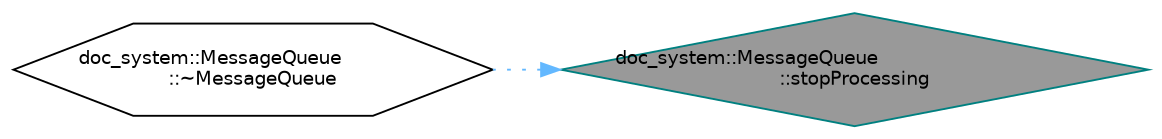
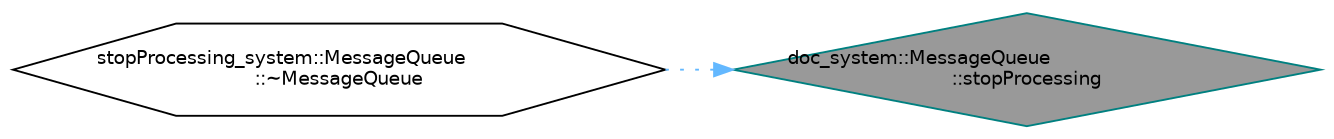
node "doc_system::MessageQueue ::~MessageQueue": label "doc_system::MessageQueue ::~MessageQueue" -> "stopProcessing_system::MessageQueue ::~MessageQueue"
